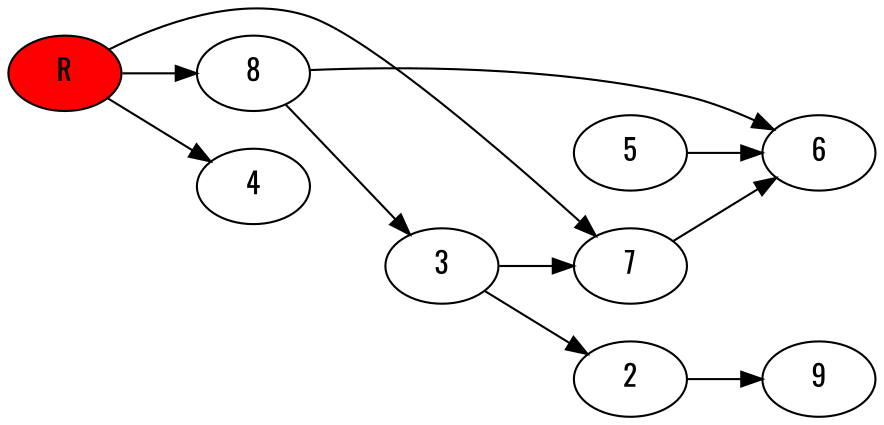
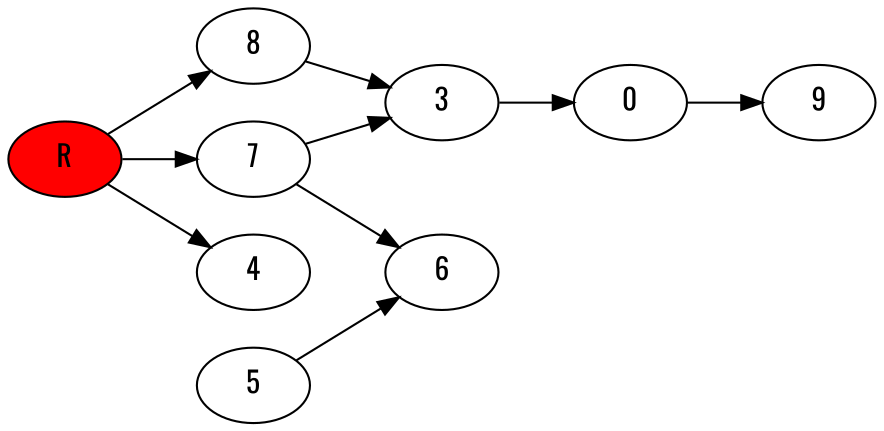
edge "8" -> "6": removed
edge "3" -> "7": reversed
node "2": label "2" -> "0"
